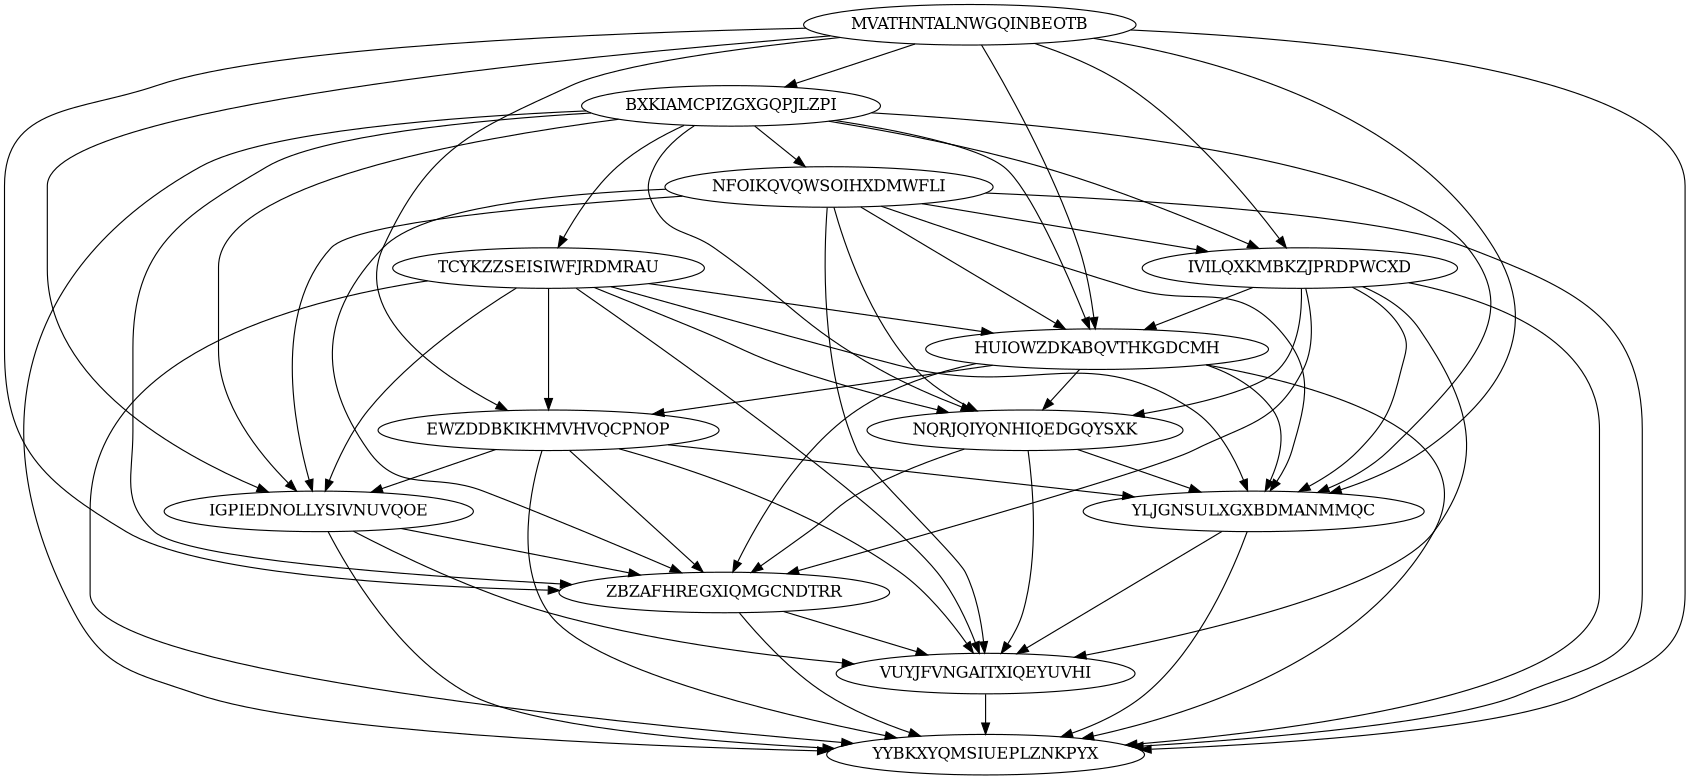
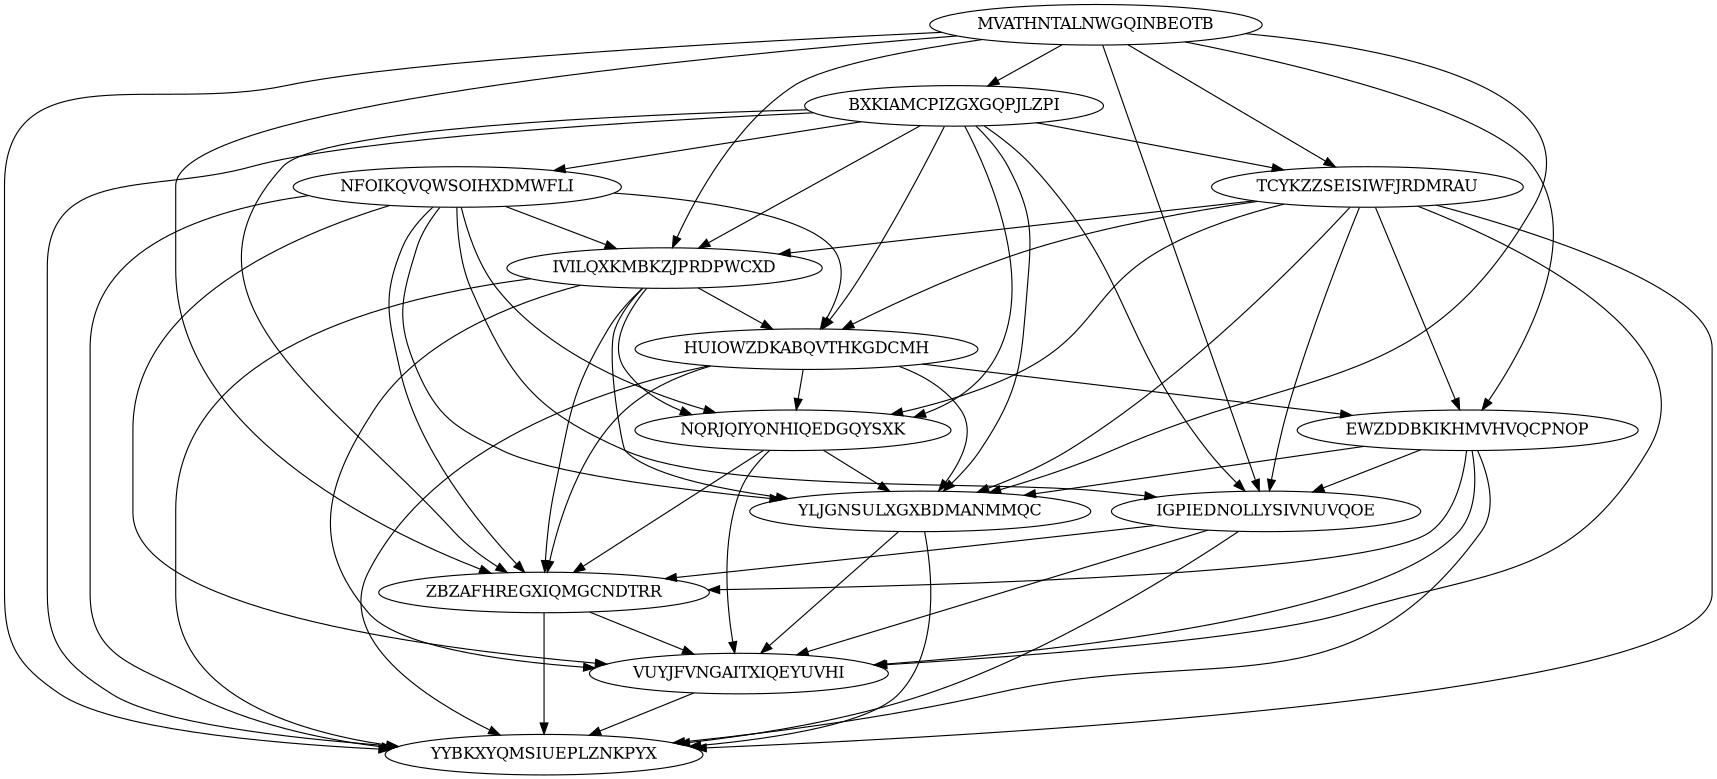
edge "MVATHNTALNWGQINBEOTB" -> "HUIOWZDKABQVTHKGDCMH": now "MVATHNTALNWGQINBEOTB" -> "TCYKZZSEISIWFJRDMRAU"
edge "TCYKZZSEISIWFJRDMRAU" -> "IVILQXKMBKZJPRDPWCXD": added
